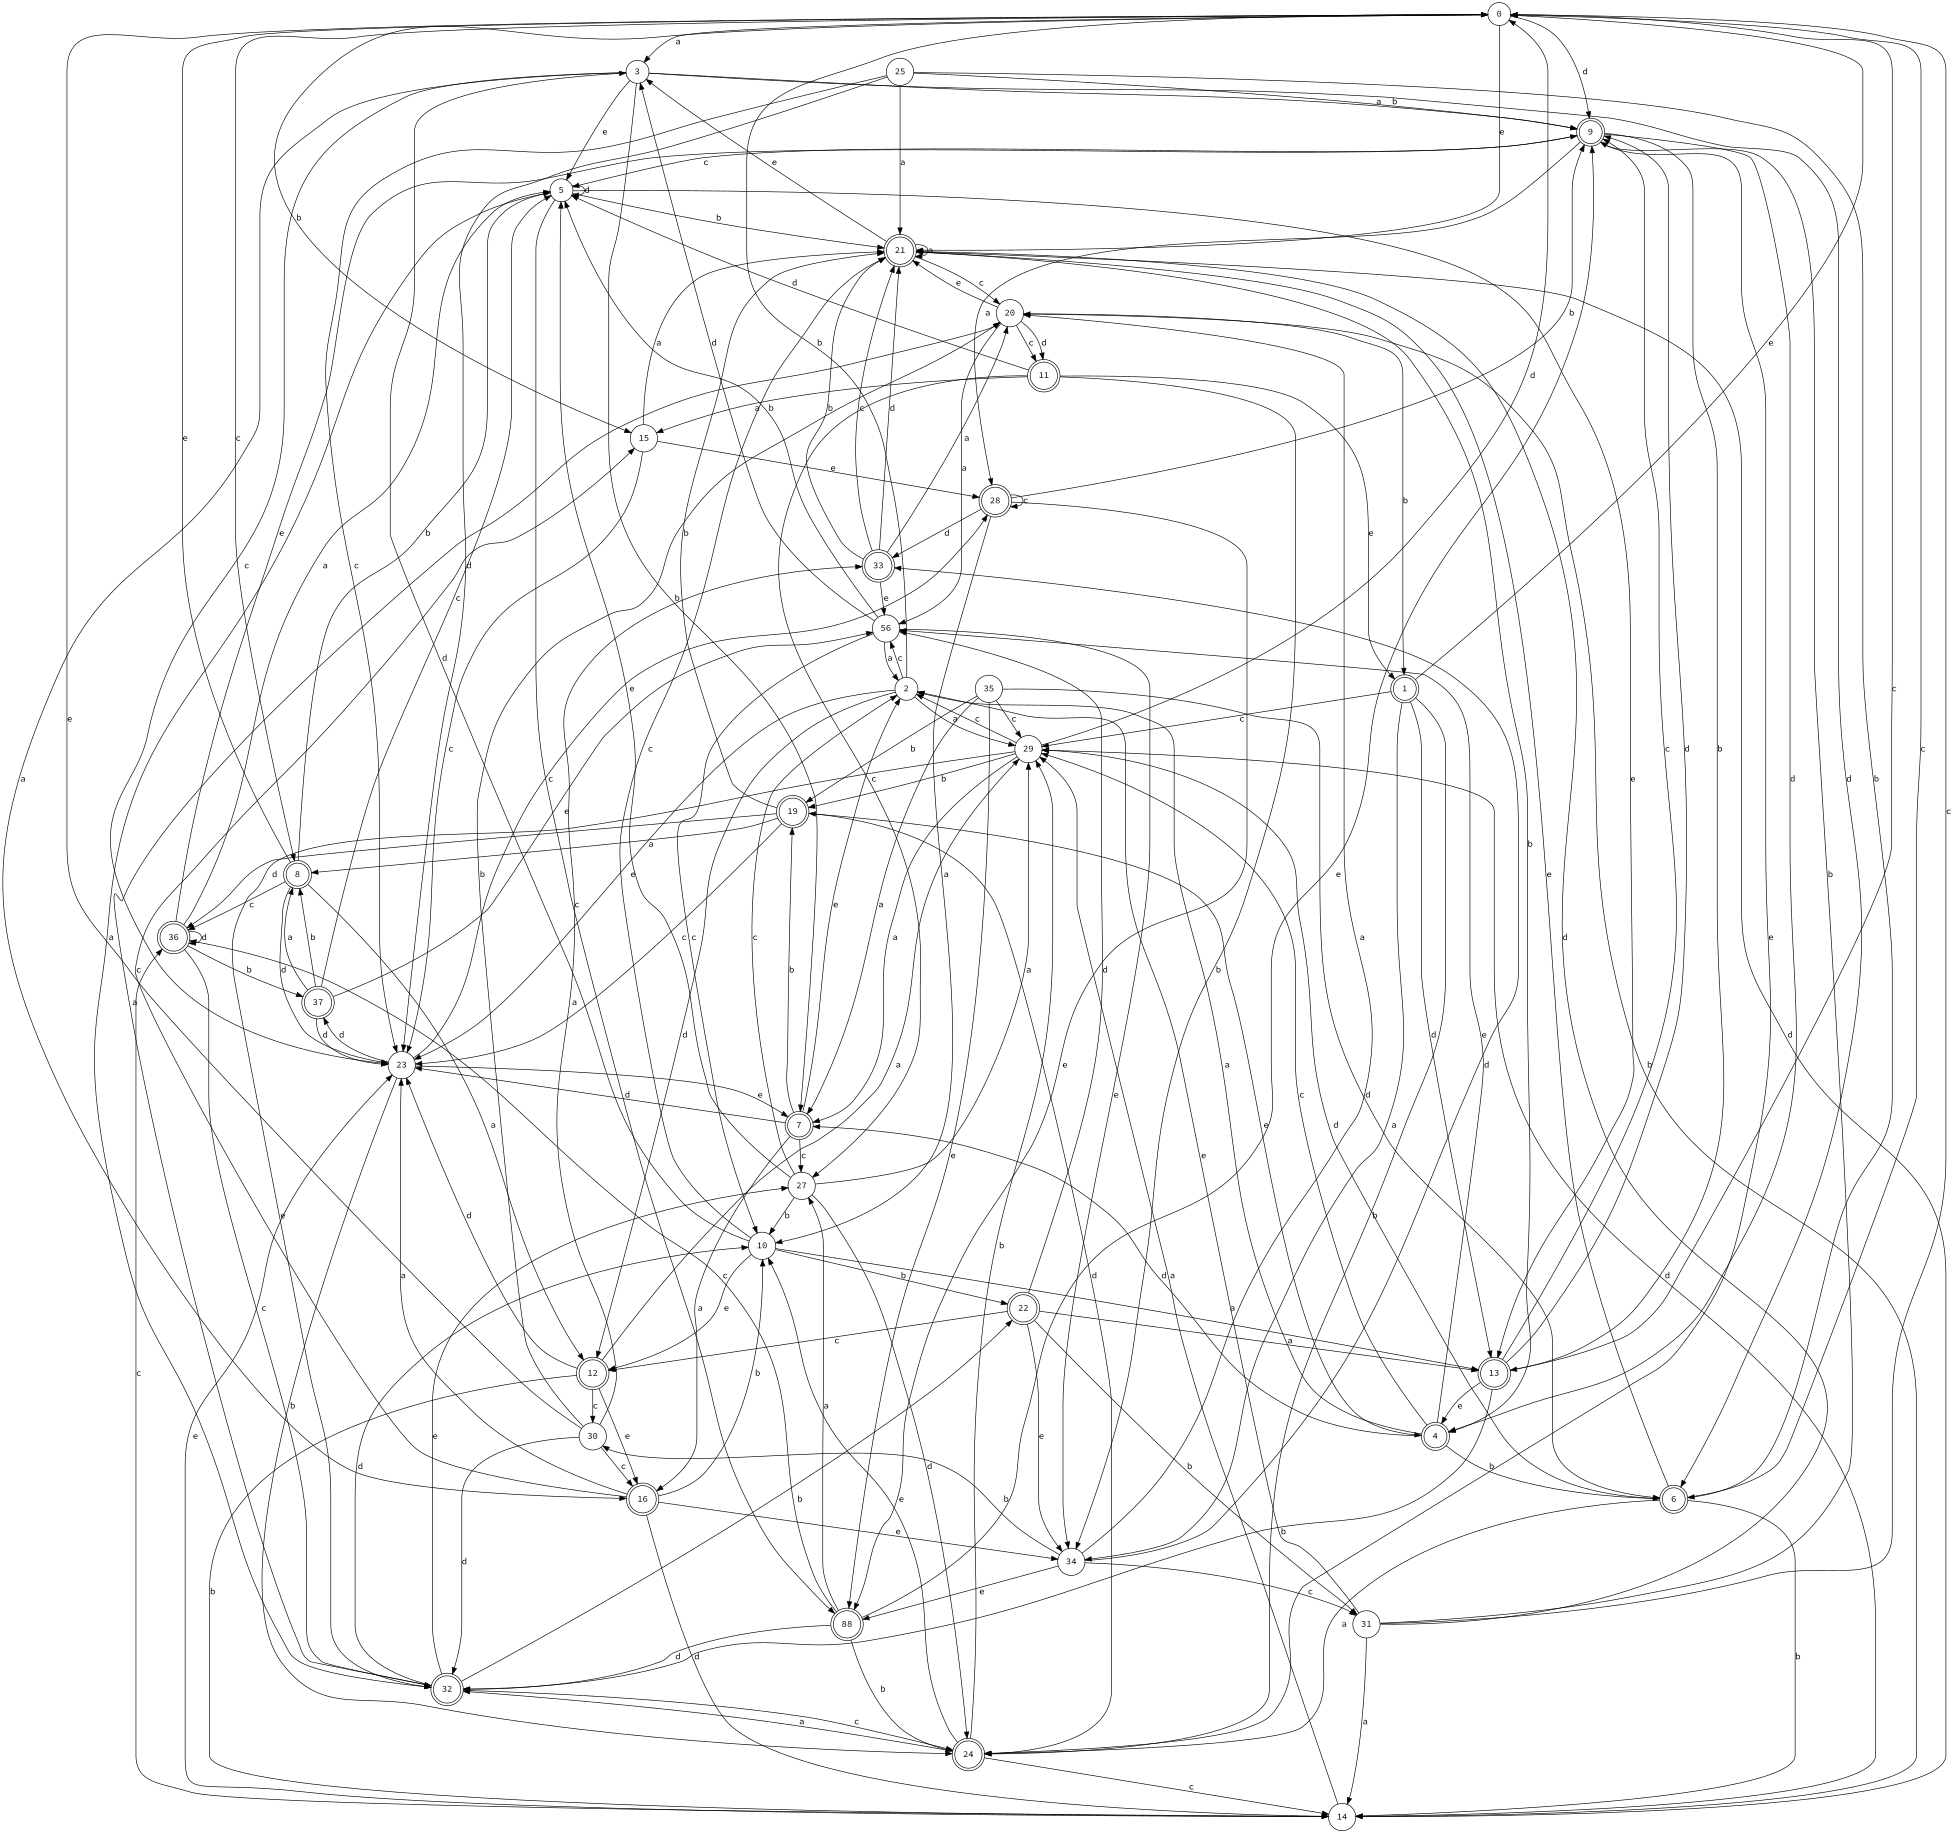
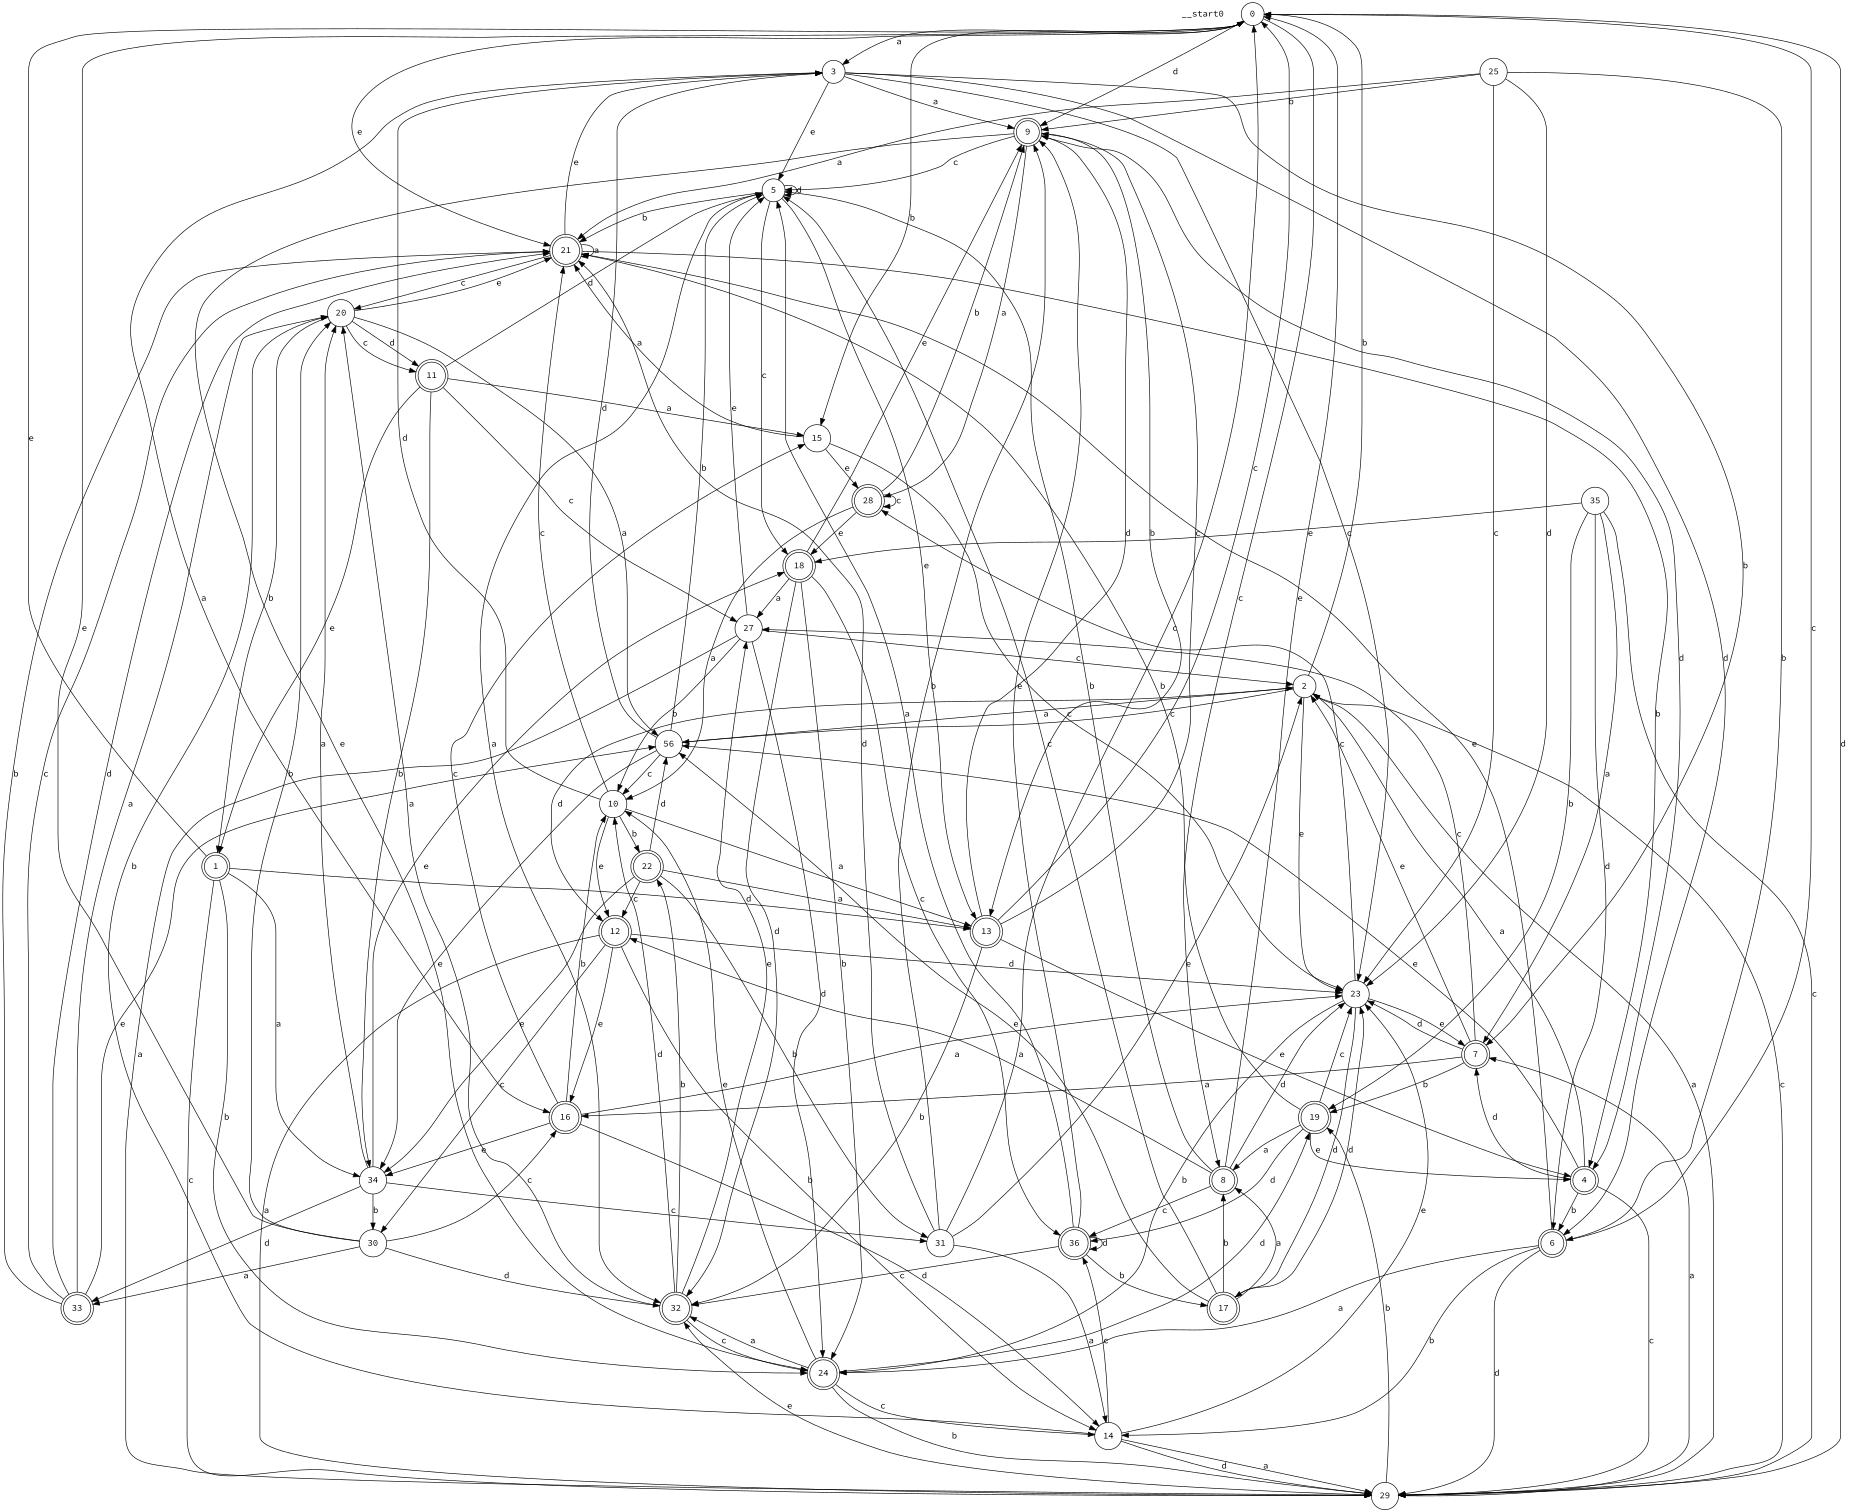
node "__start0": added
edge "28" -> "33": removed, label "d"
edge "21" -> "14": removed, label "d"
node "37": label "37" -> "17"
node "88": label "88" -> "18"
